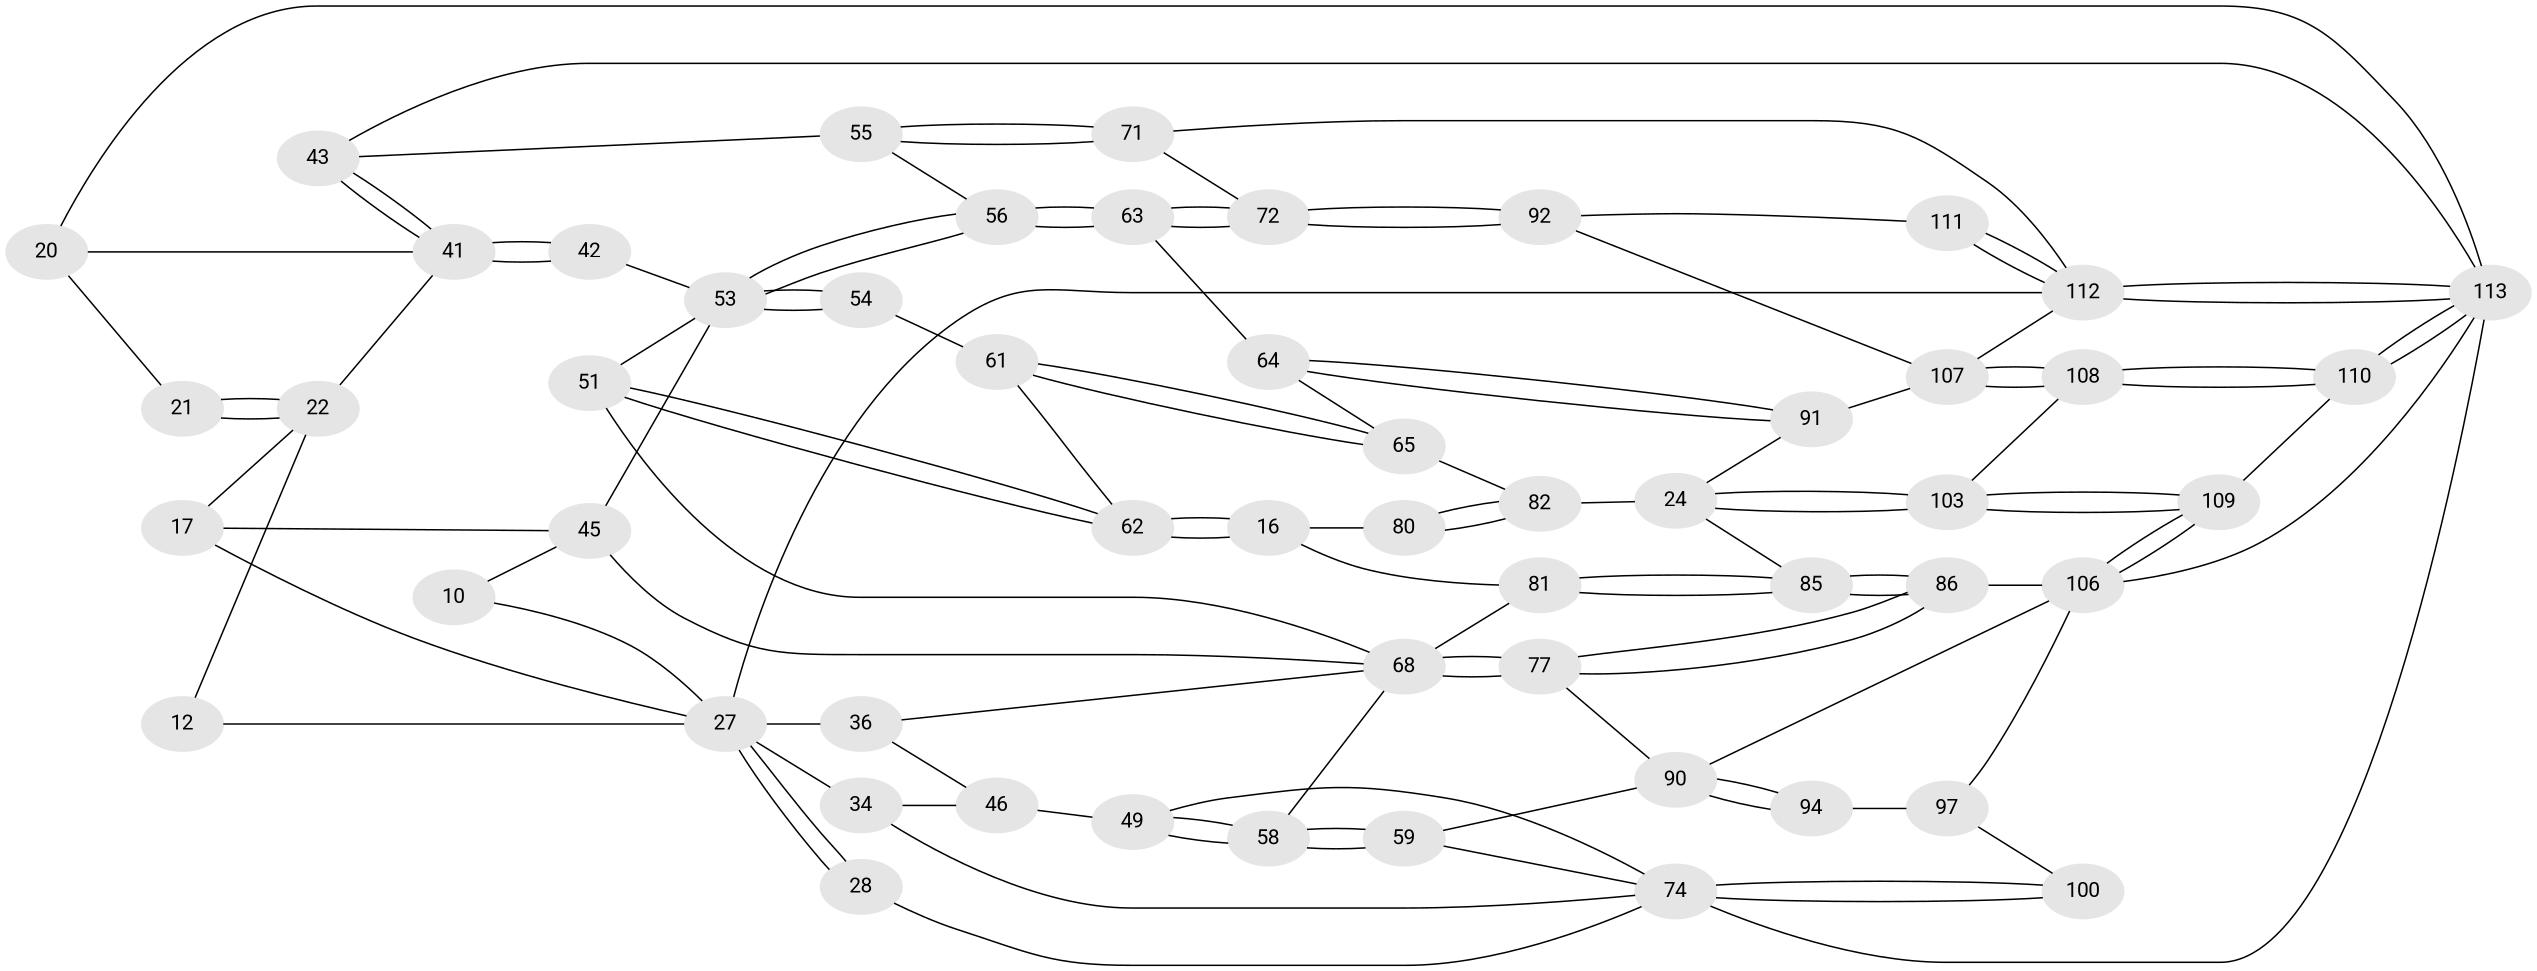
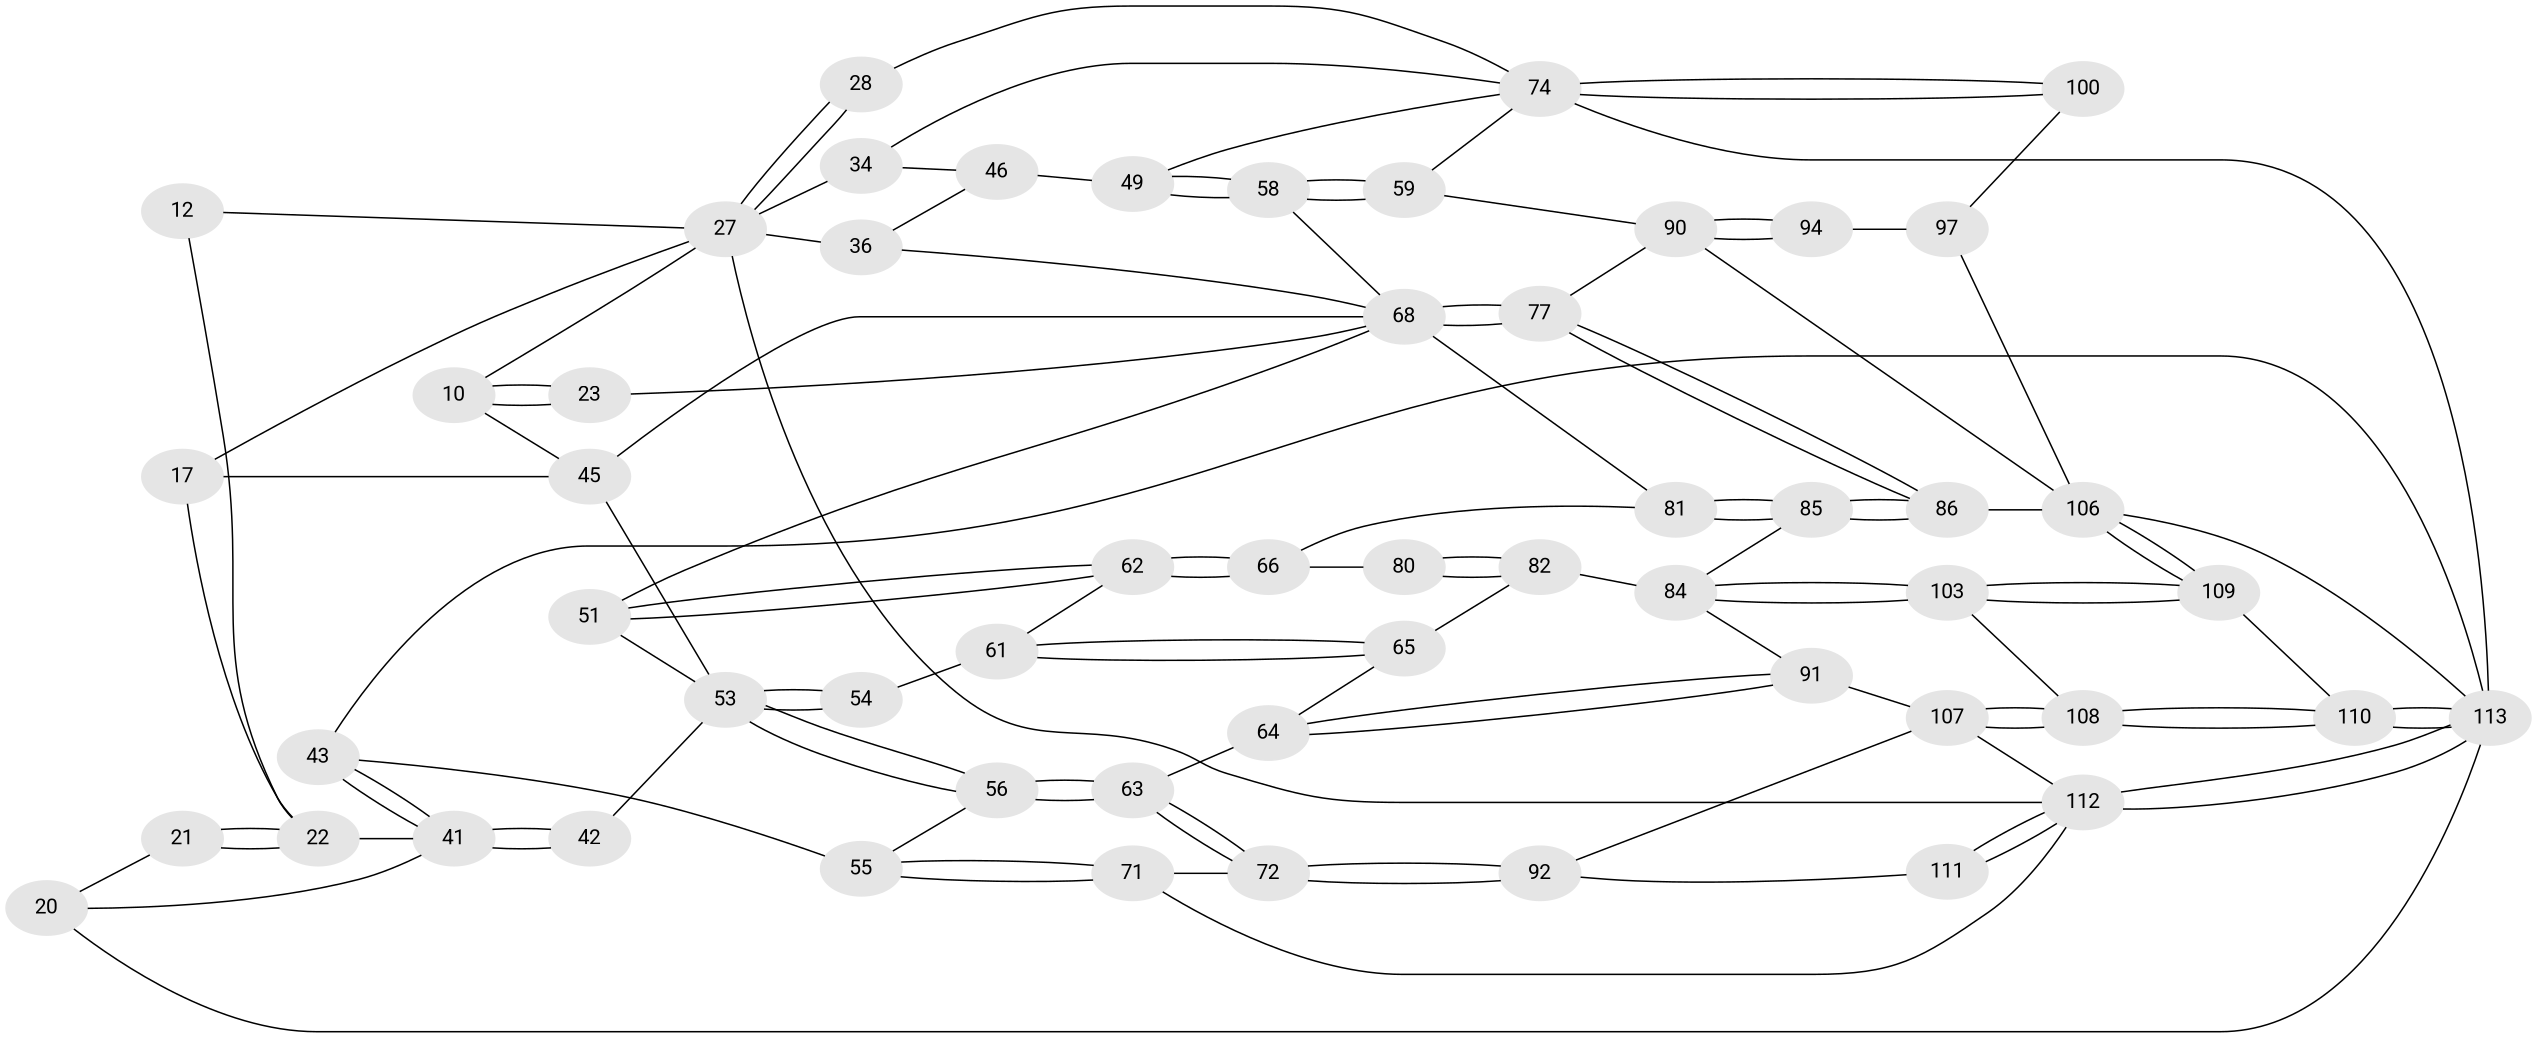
node "23": added
node "24": label "24" -> "84"
node "16": label "16" -> "66"
